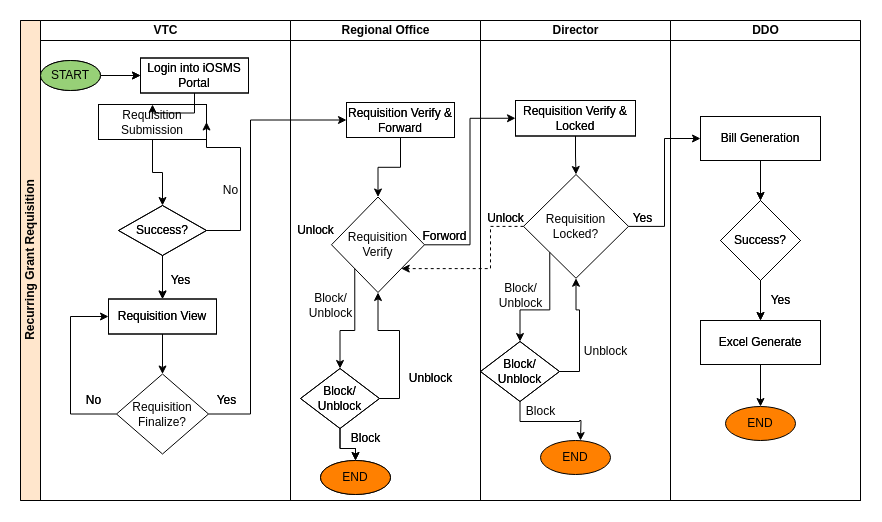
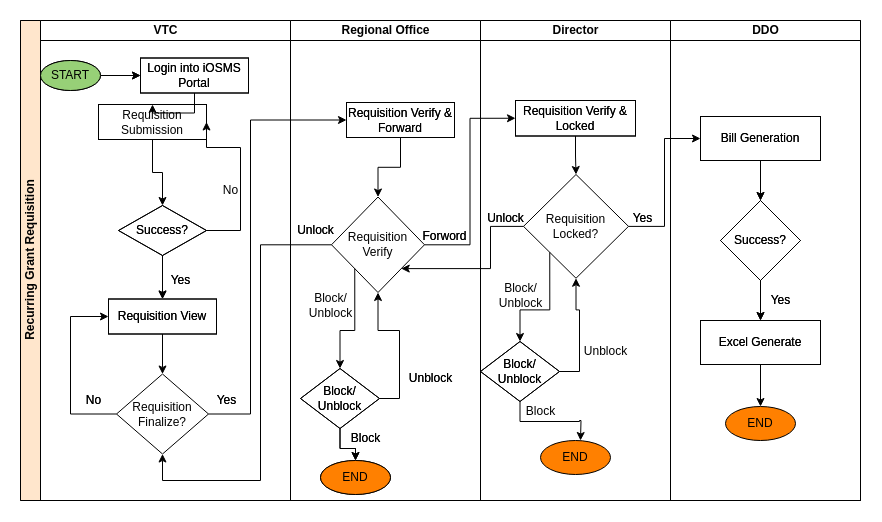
edge "Requisition Locked?" -> "Requisition Verify": style dashed -> solid
edge "Requisition Verify" -> "Requisition Finalize?": added
